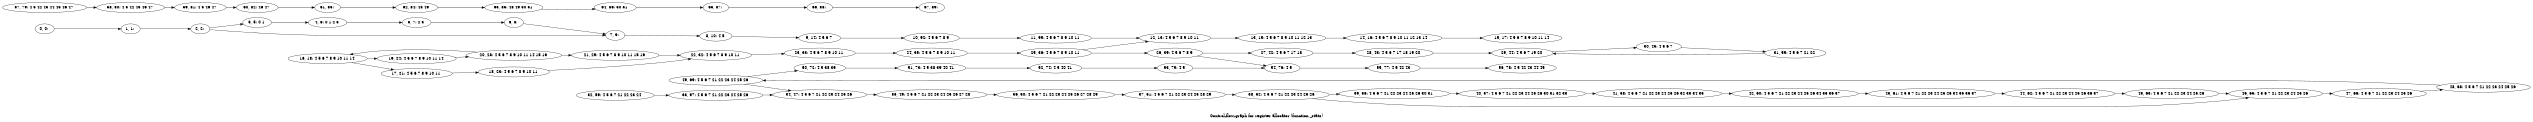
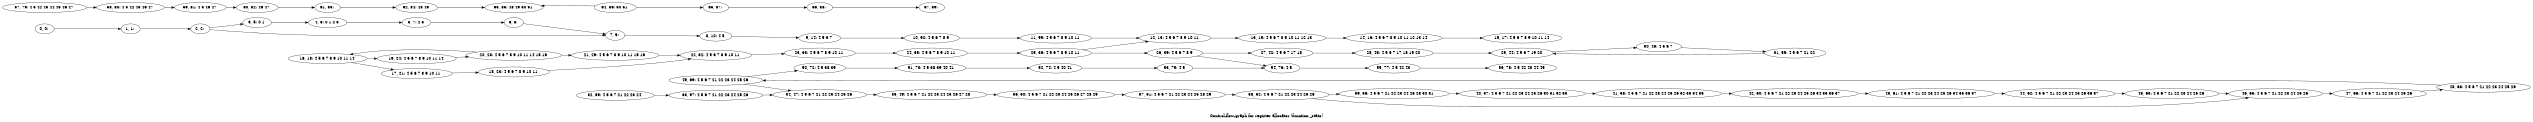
edge "63, 85: 48 49 50 51" -> "64, 86: 50 51": reversed
node "39, 56: 4 5 6 7 21 22 23 24 25 26 30 31": label "39, 56: 4 5 6 7 21 22 23 24 25 26 30 31" -> "39, 56: 4 5 6 7 21 22 23 24 25 28 30 31"
